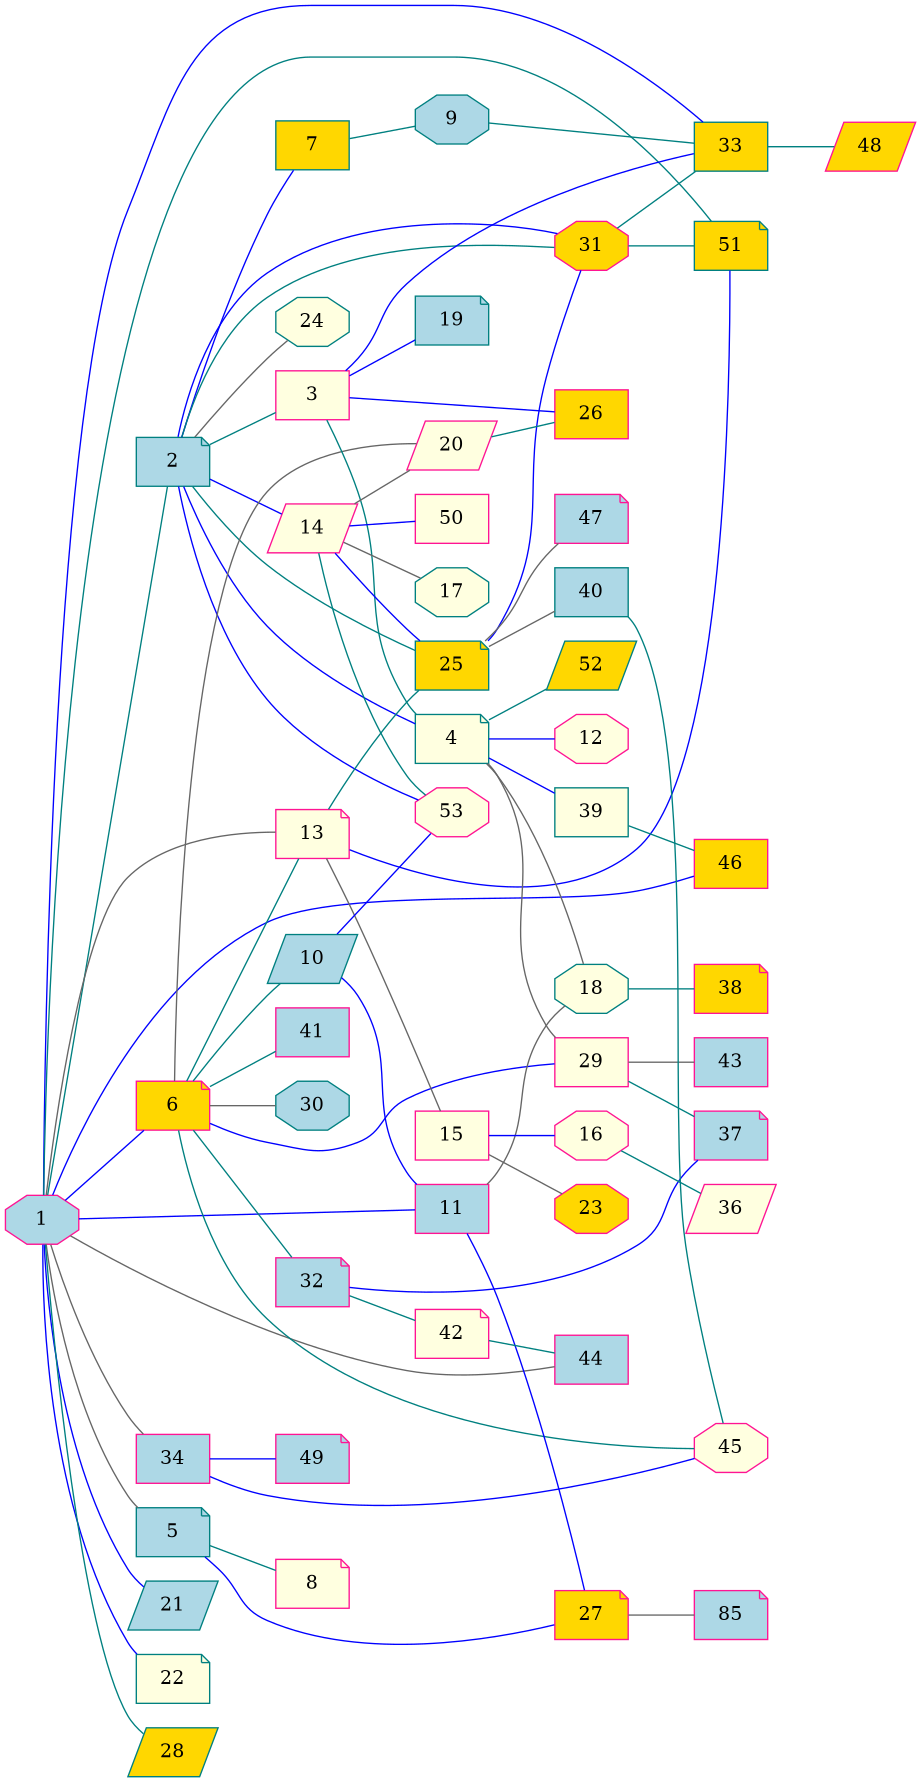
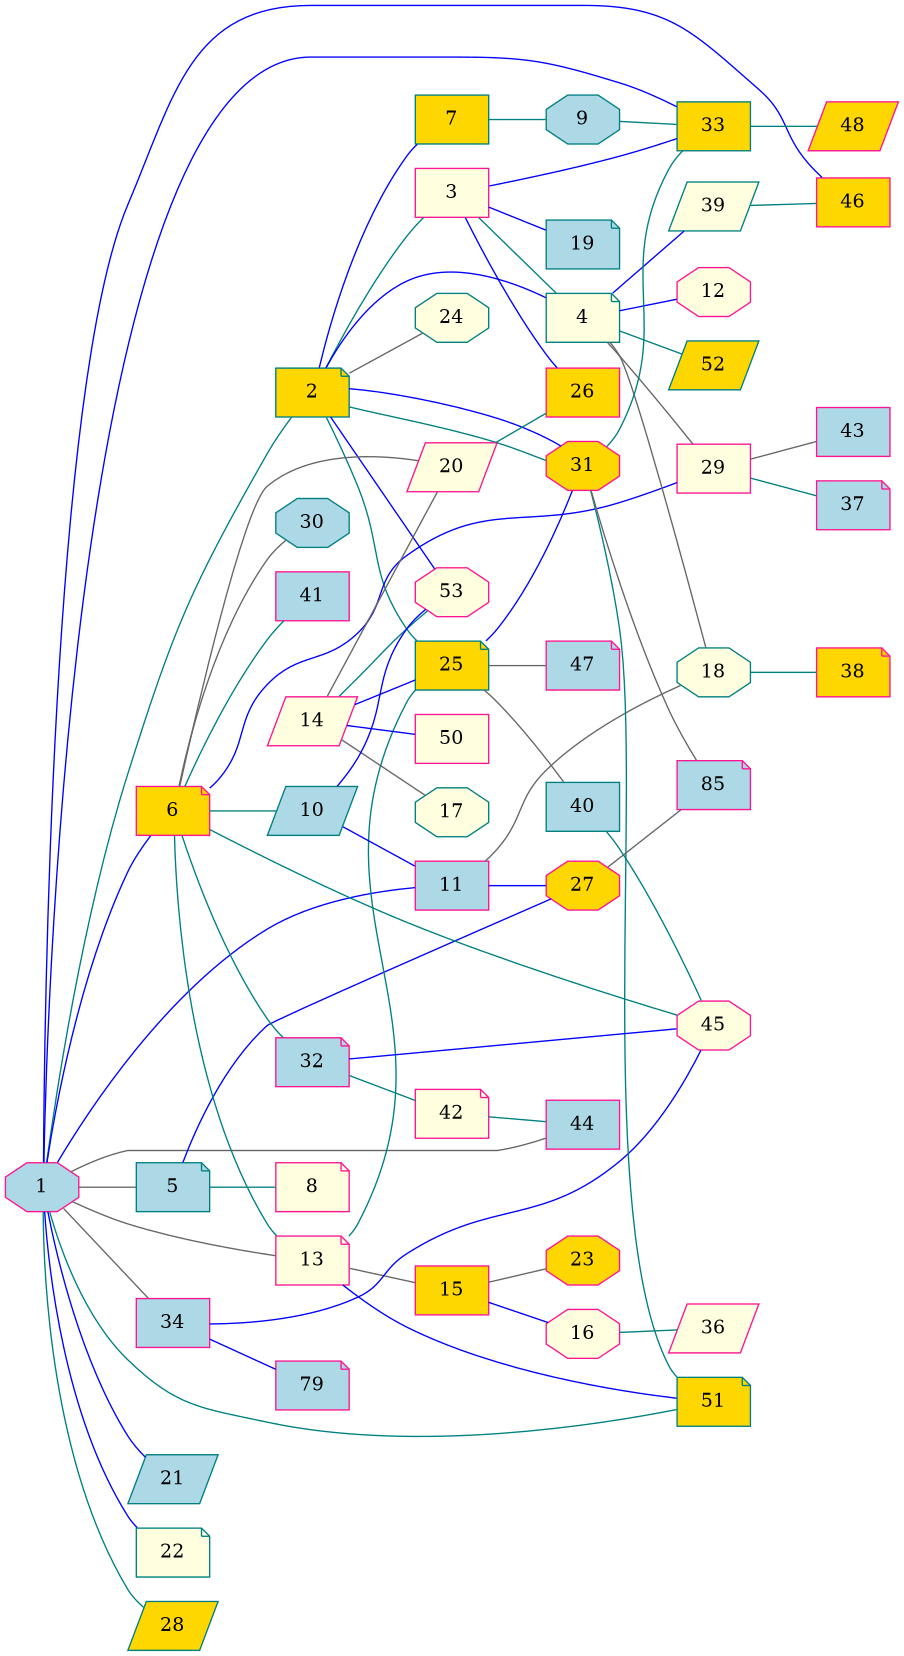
node "2": fillcolor lightblue -> gold
edge "2" -- "14": removed
edge "31" -- "85": added
node "39": shape box -> parallelogram
node "15": fillcolor lightyellow -> gold
edge "37" -- "32": now "45" -- "32"
node "49": label "49" -> "79"
node "27": shape note -> octagon
